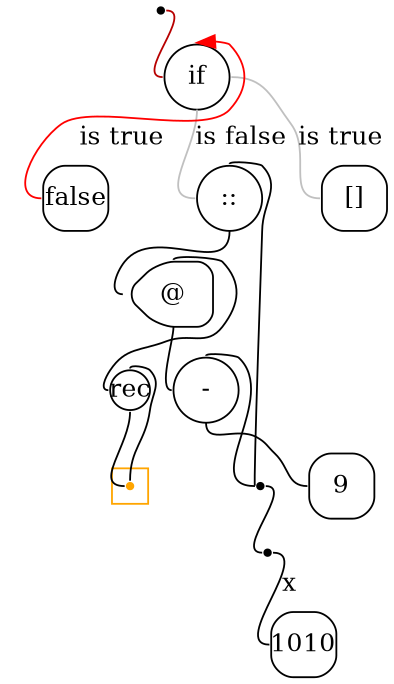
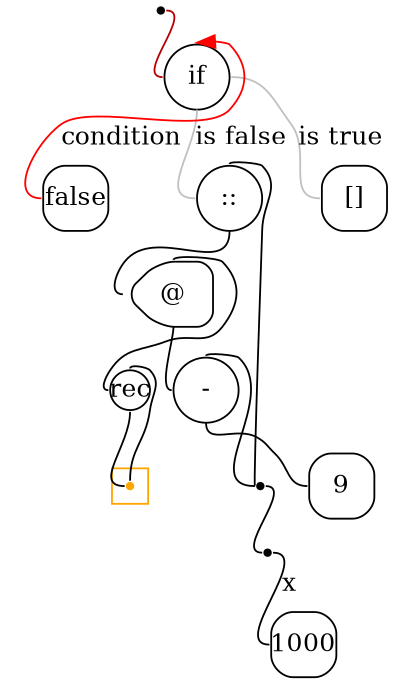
edge "false" -> "if": label "is true" -> "condition"
node "1010": label "1010" -> "1000"
